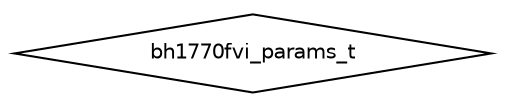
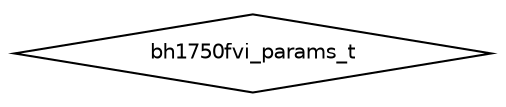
node "bh1770fvi_params_t": label "bh1770fvi_params_t" -> "bh1750fvi_params_t"
